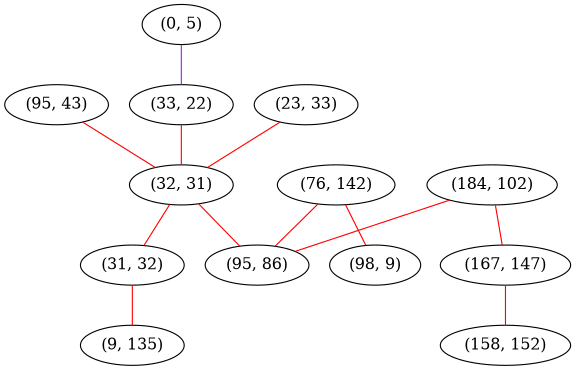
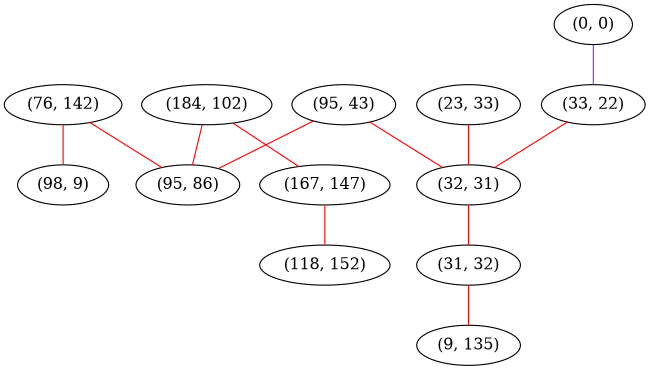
node "(0, 5)": label "(0, 5)" -> "(0, 0)"
edge "(32, 31)" -- "(95, 86)": now "(95, 43)" -- "(95, 86)"
node "(158, 152)": label "(158, 152)" -> "(118, 152)"
